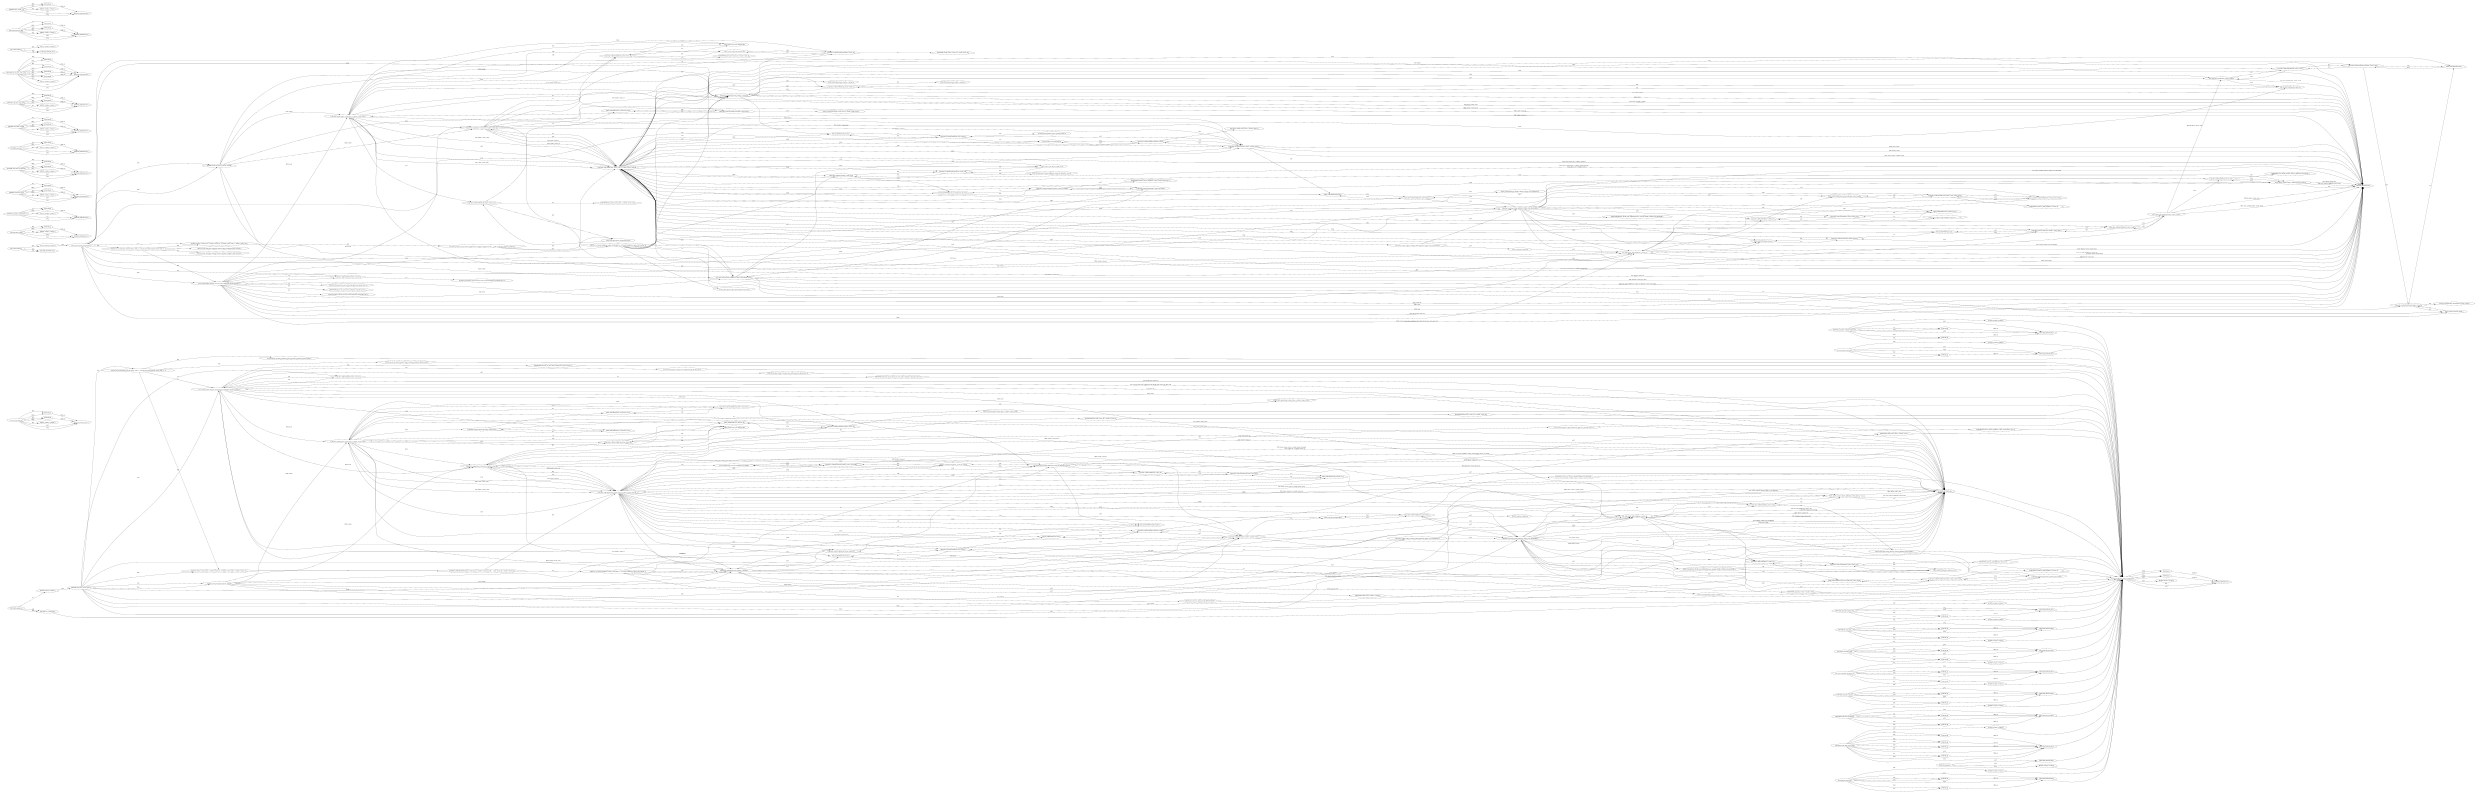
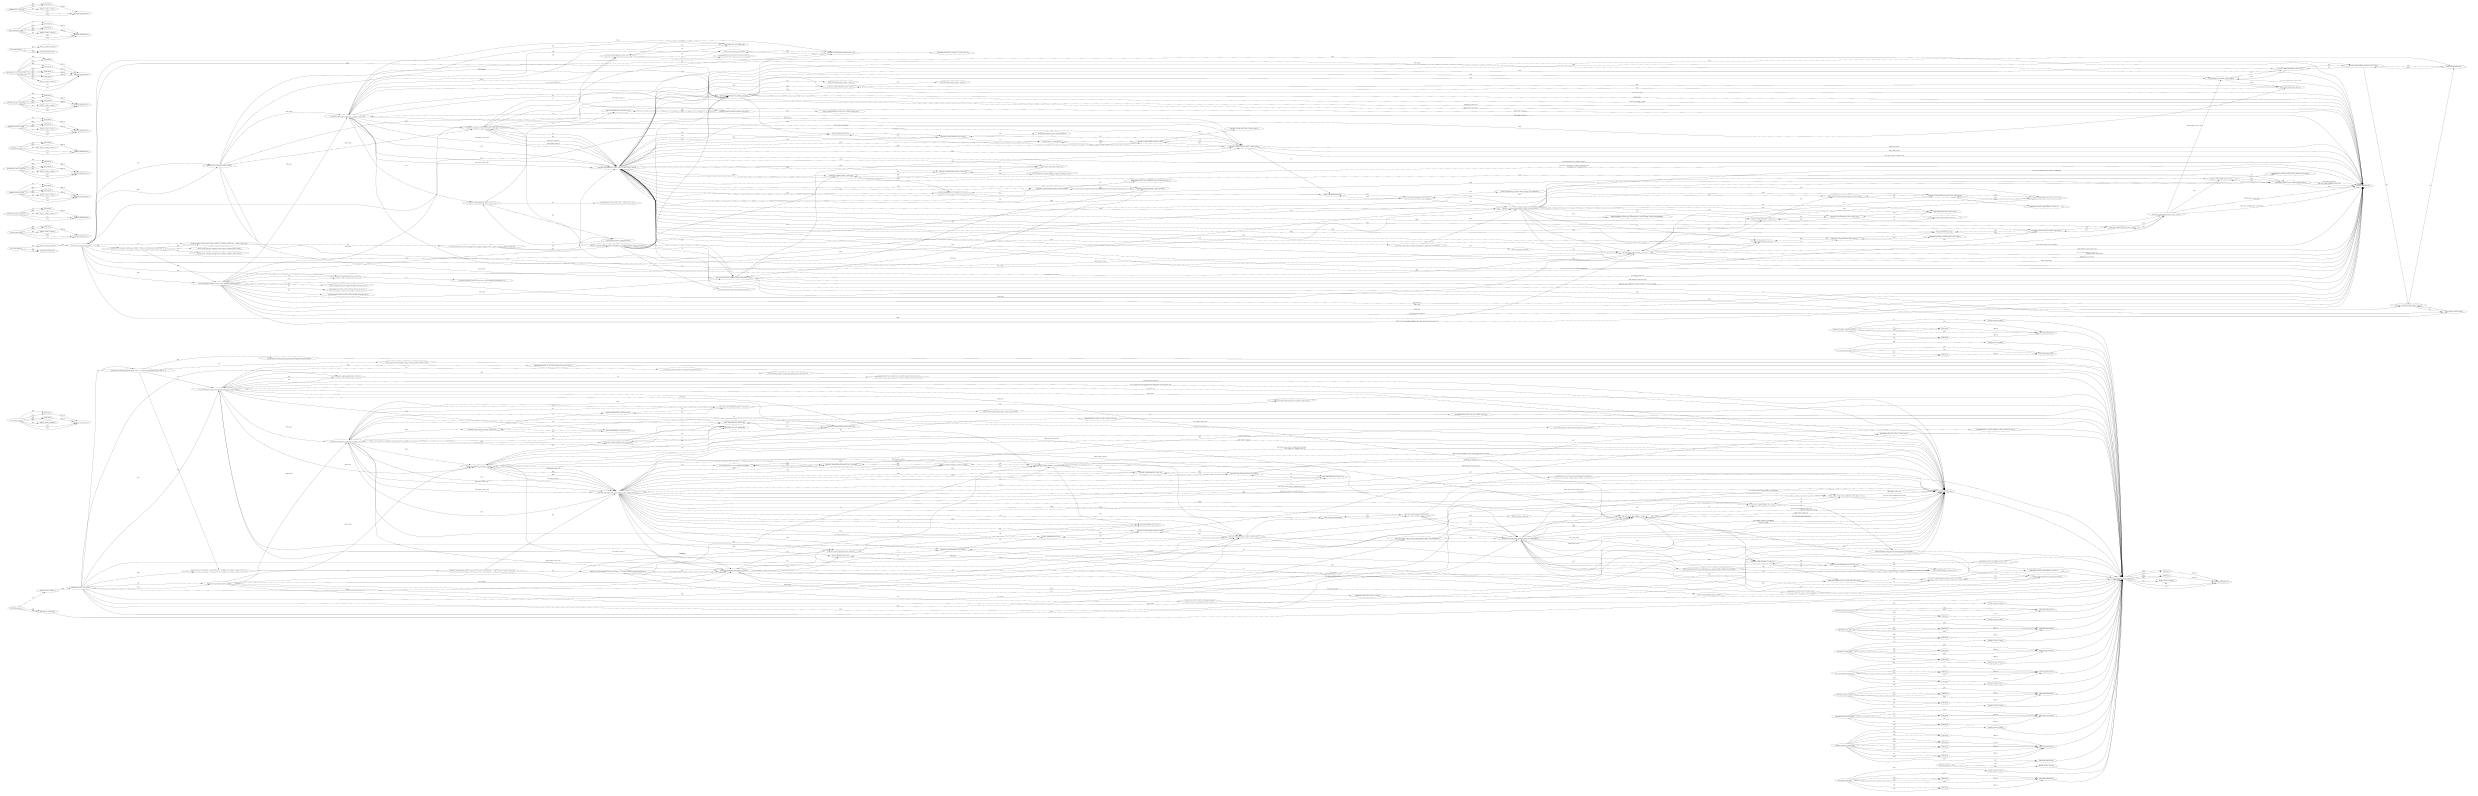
node "(IDENTIFIER,master,spin_unlock(&master->timer->lock))": added
node "(IDENTIFIER,master,spin_lock(&master->timer->lock))": removed
